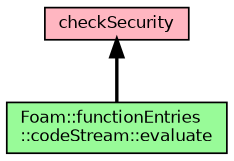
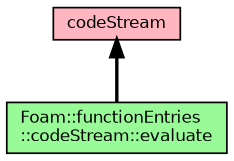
node "checkSecurity": label "checkSecurity" -> "codeStream"
